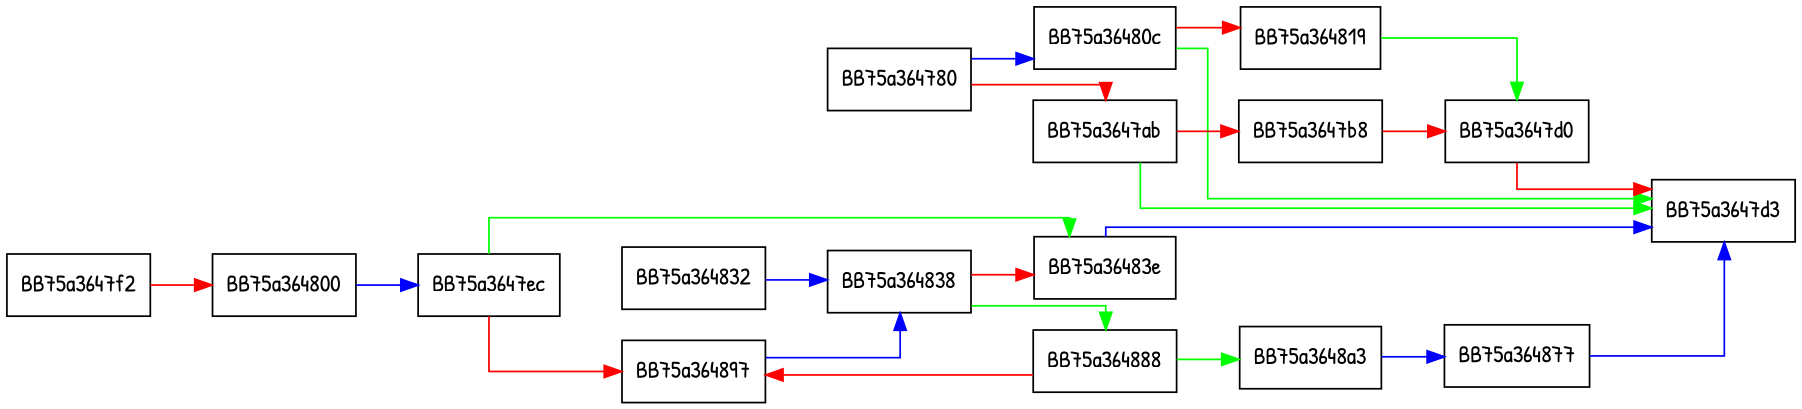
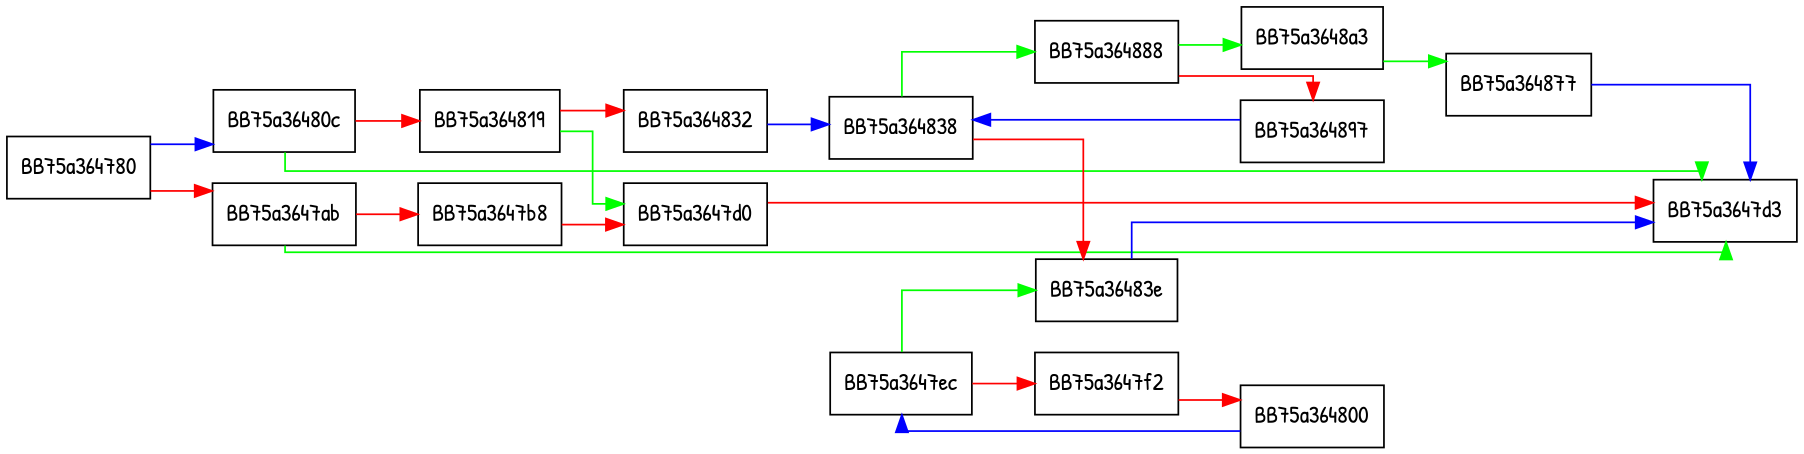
edge "BB75a364819" -> "BB75a364832": added
edge "BB75a3648a3" -> "BB75a364877": color blue -> green
edge "BB75a3647ec" -> "BB75a364897": now "BB75a3647ec" -> "BB75a3647f2"
